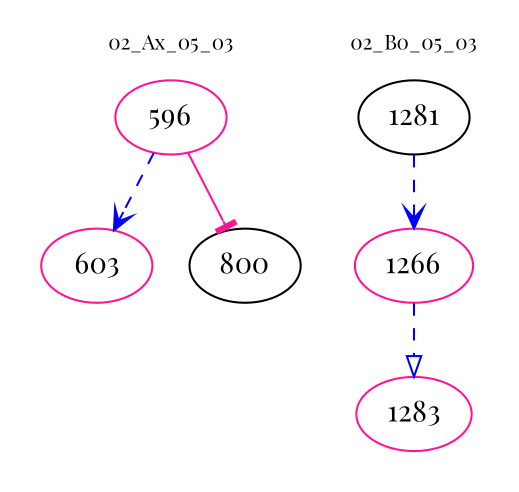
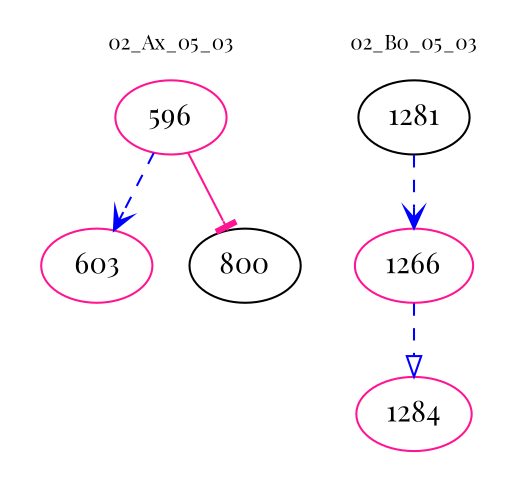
node "1283": label "1283" -> "1284"
